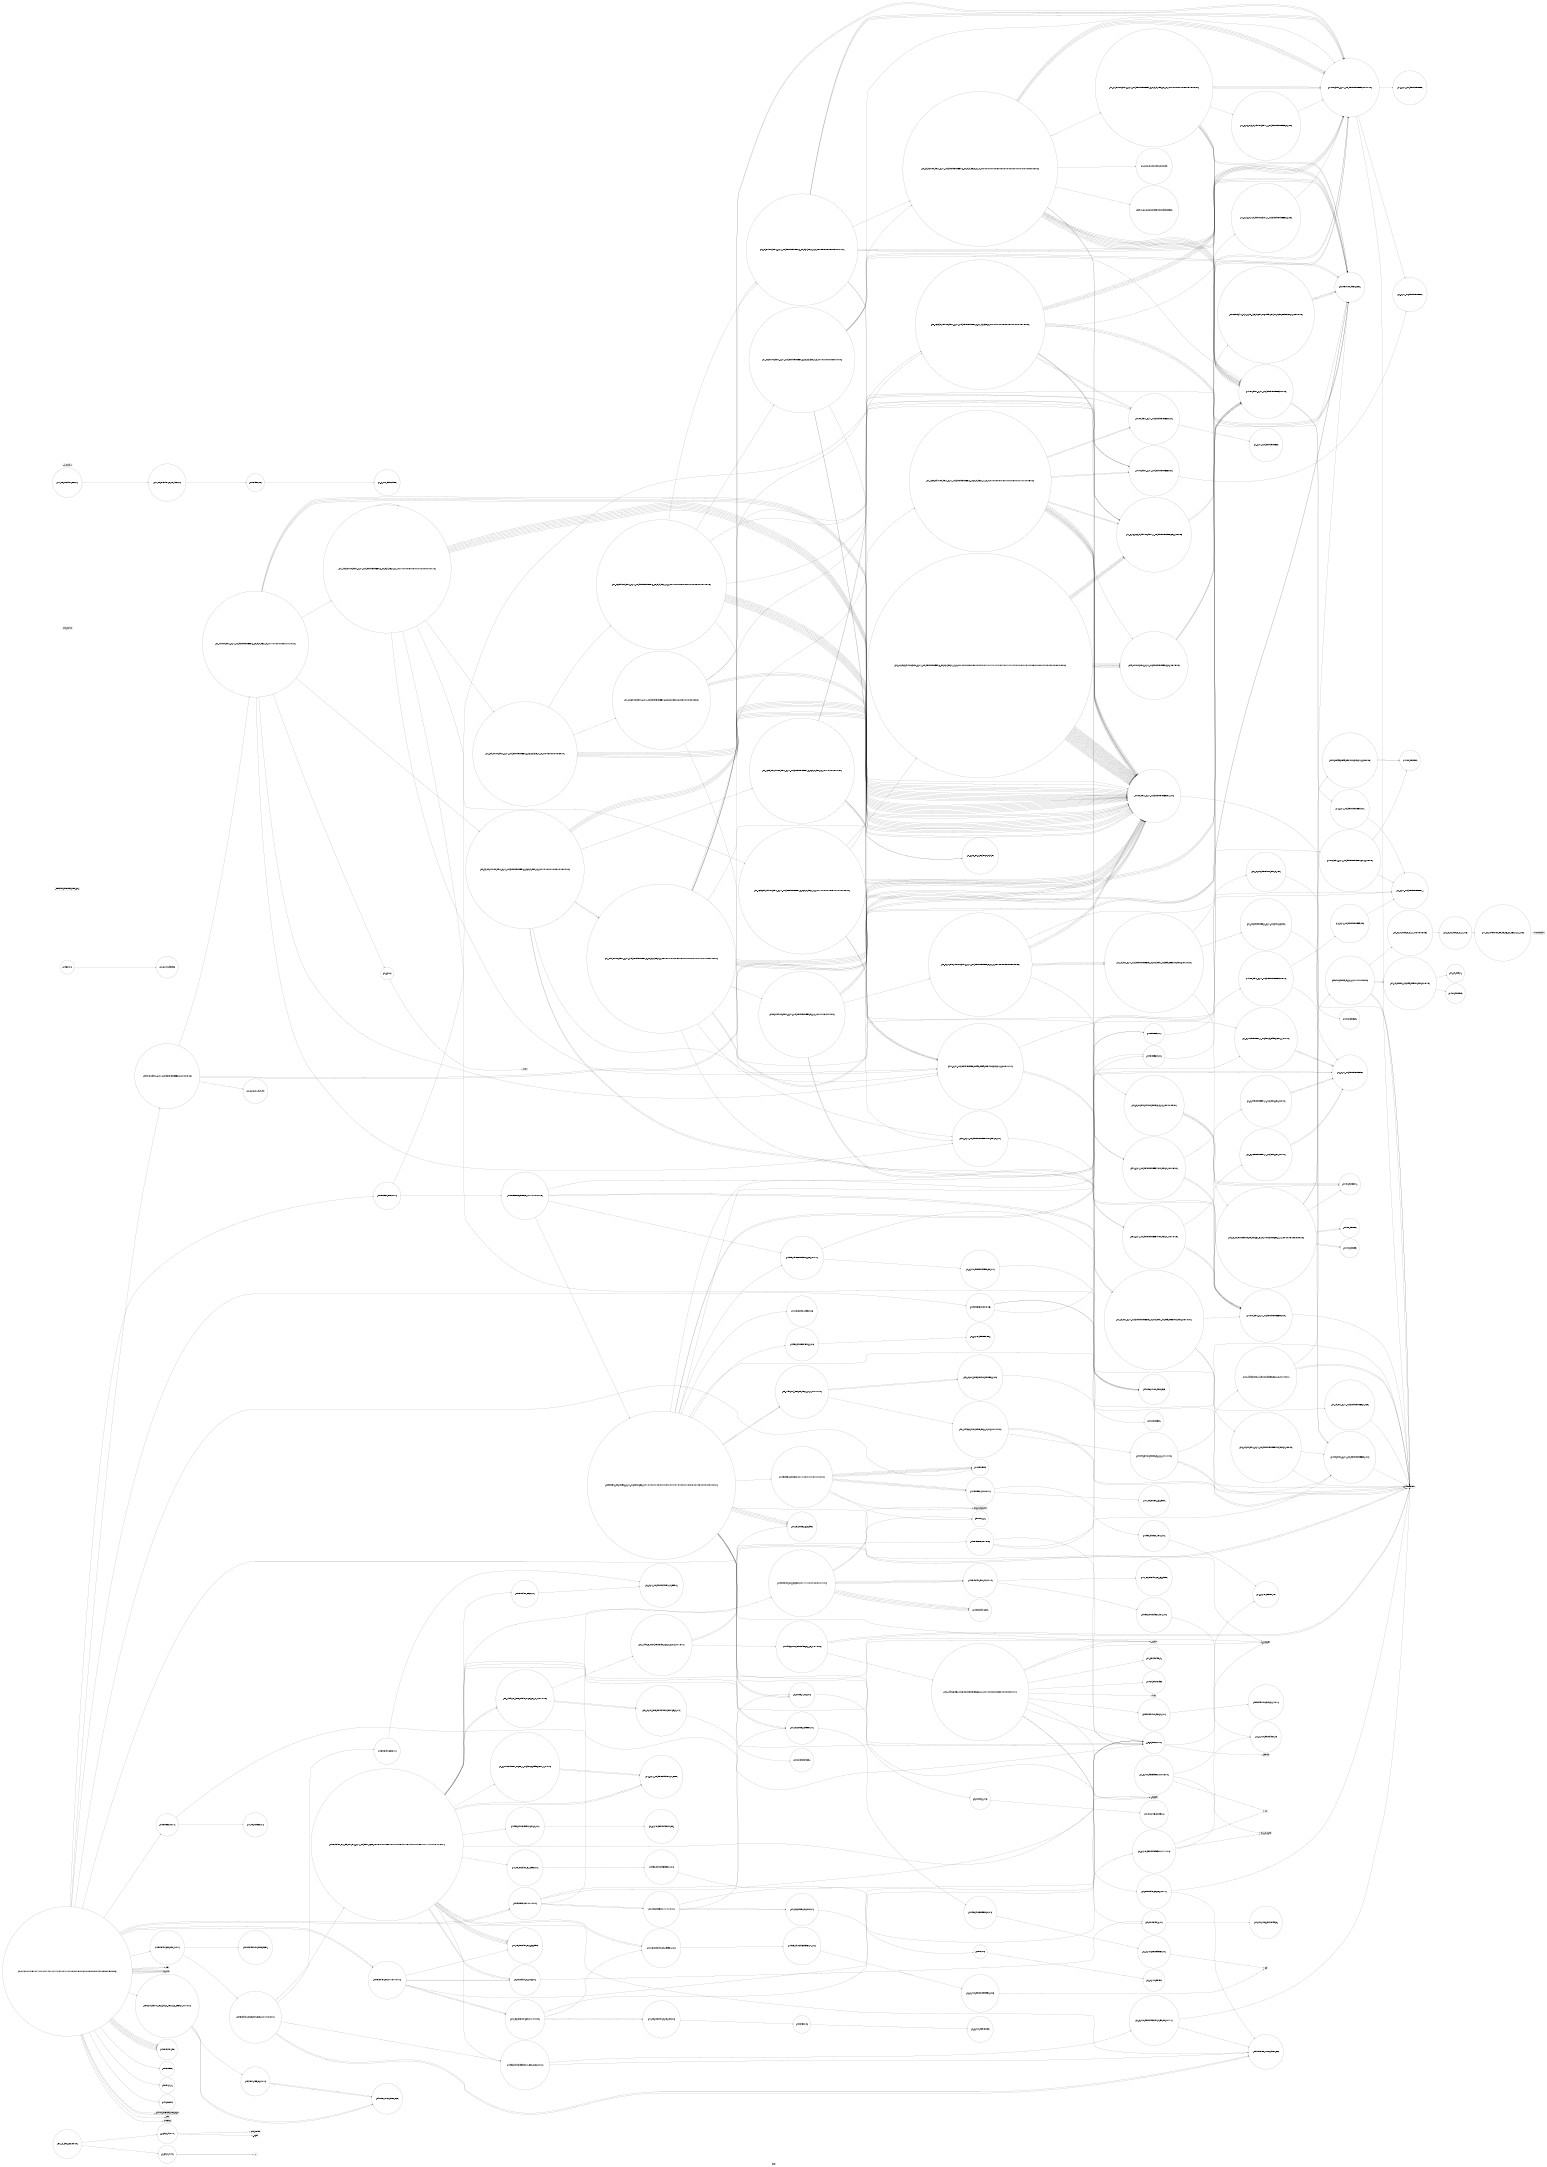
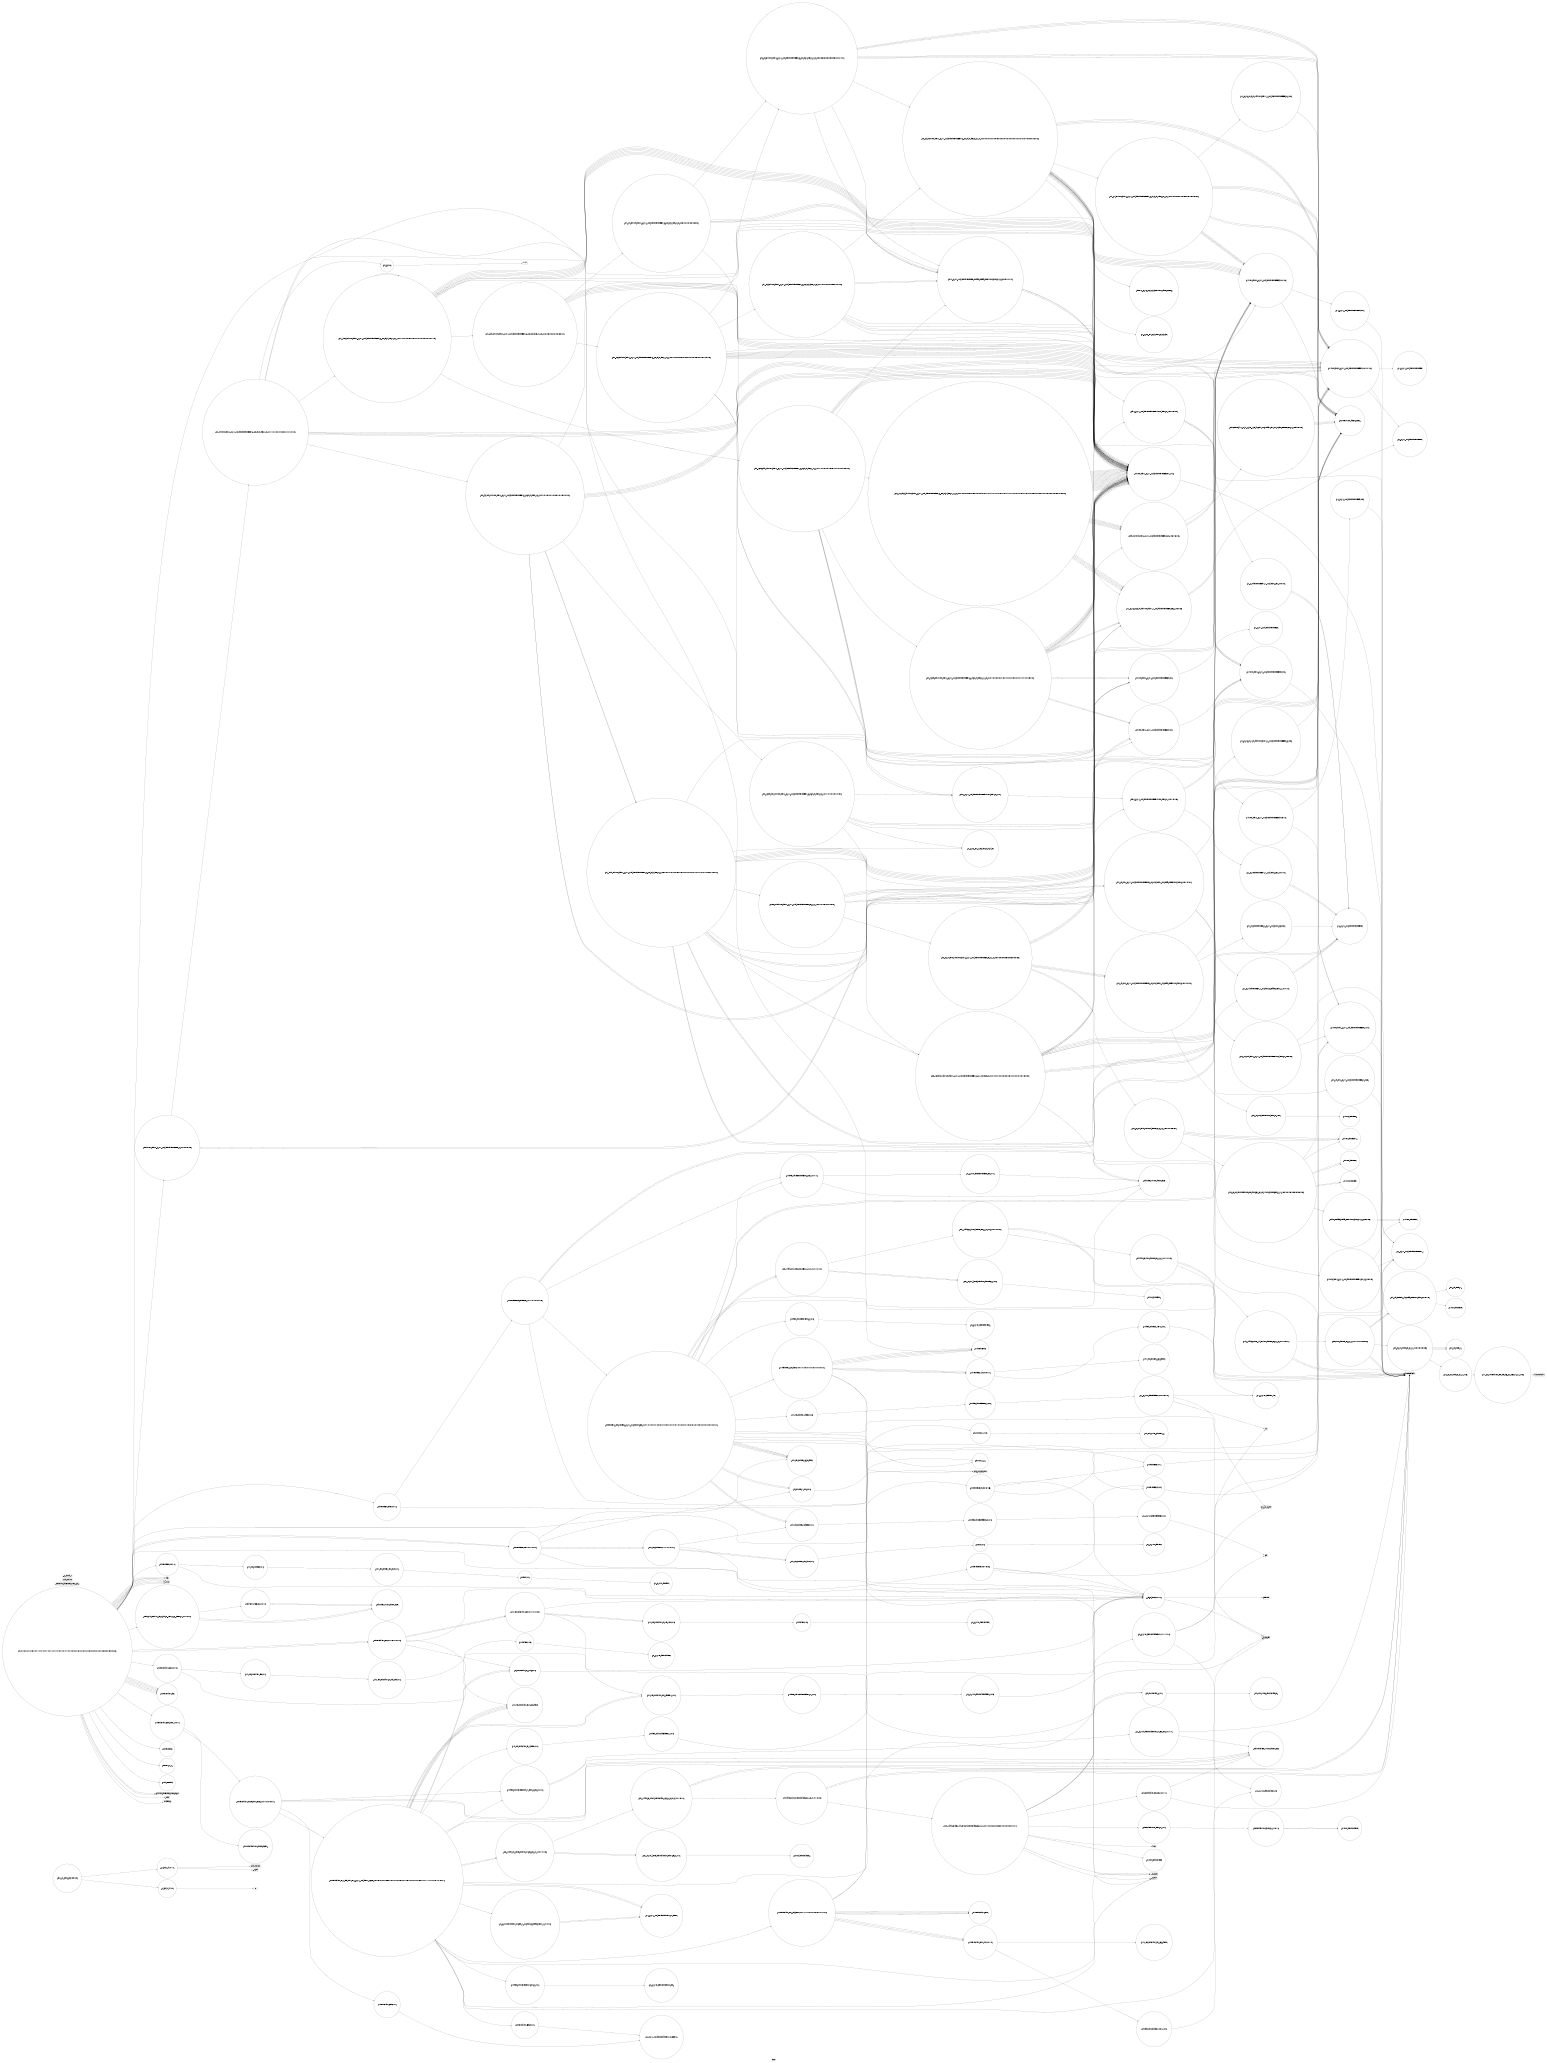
node "{_ZN9__gnu_cxx5__ops16__iter_less_iterEv}": removed
node "{_ZSt12__niter_baseIPdET_S1_}": added
node "{_ZNSt16allocator_traitsISaIdEE8allocateERS0_m|{<s0>233}}": added
node "{_ZNSt12_Vector_baseIdSaIdEE12_Vector_implC2Ev|{<s0>168}}": added
node "{_ZSt11__addressofISt4pairIiiEEPT_RS2_}": removed
node "{_ZNSt6vectorISt4pairIiiESaIS1_EEC2Ev|{<s0>38|<s1>39}}": added
node "{_ZNKSt13move_iteratorIPSt4pairIiiEE4baseEv}": added
